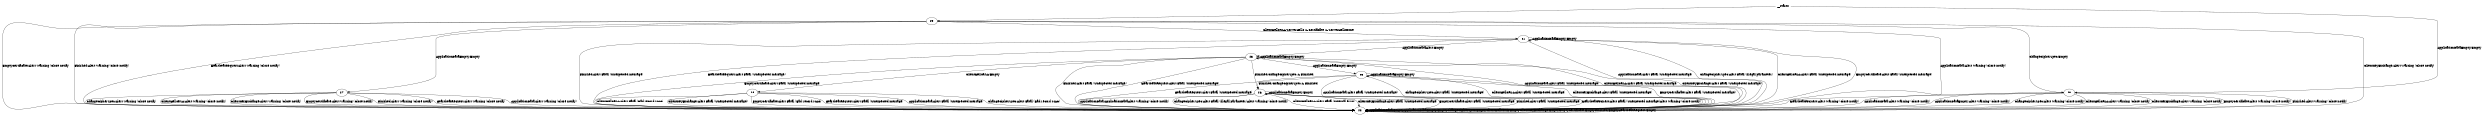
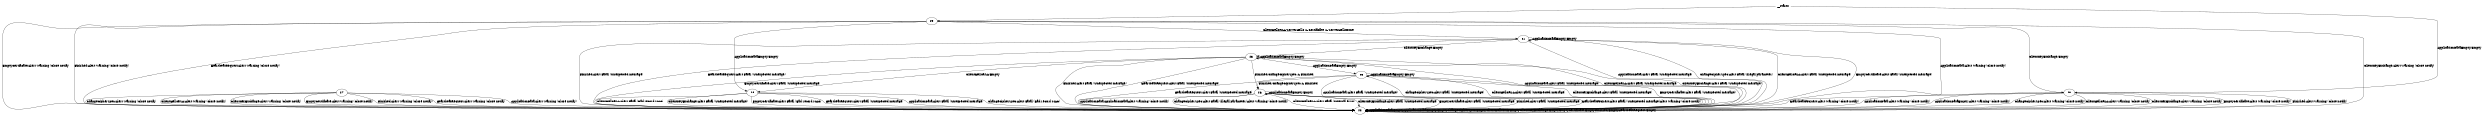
edge "s9" -> "s7": now "s9" -> "s4"
edge "s1" -> "s3": label "ApplicationDataAlert/Empty" -> "ClientKeyExchange/Empty"
edge "s9" -> "s8": label "ChangeCipherSpec/Empty" -> "ClientKeyExchange/Empty"
